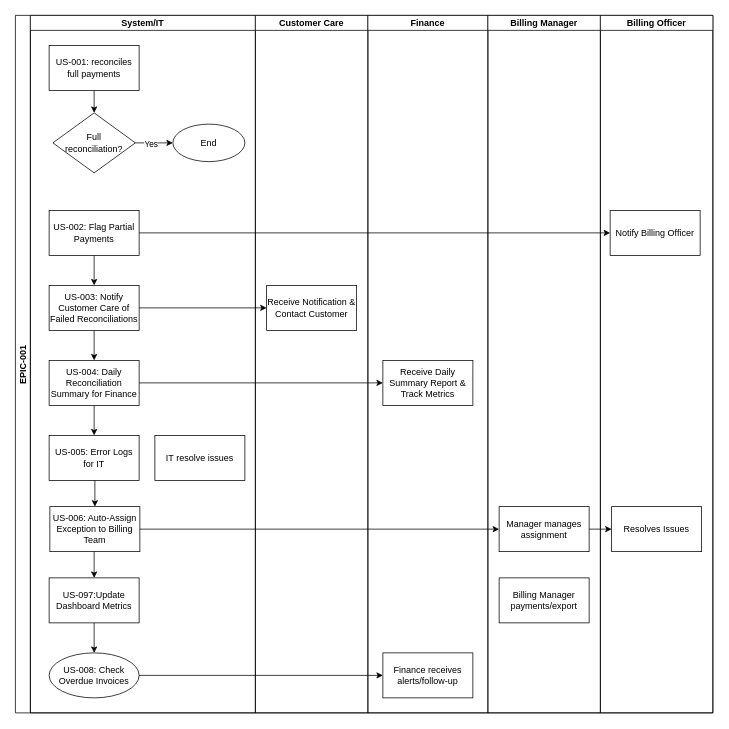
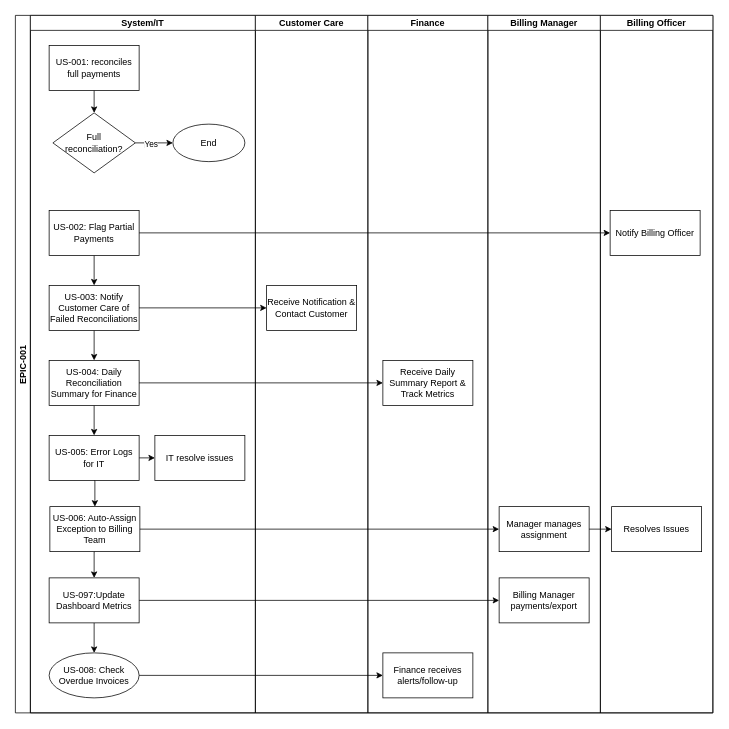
edge "US-005: Error Logs for IT" -> "IT resolve issues": added
edge "US-097:Update Dashboard Metrics" -> "Billing Manager payments/export": added
